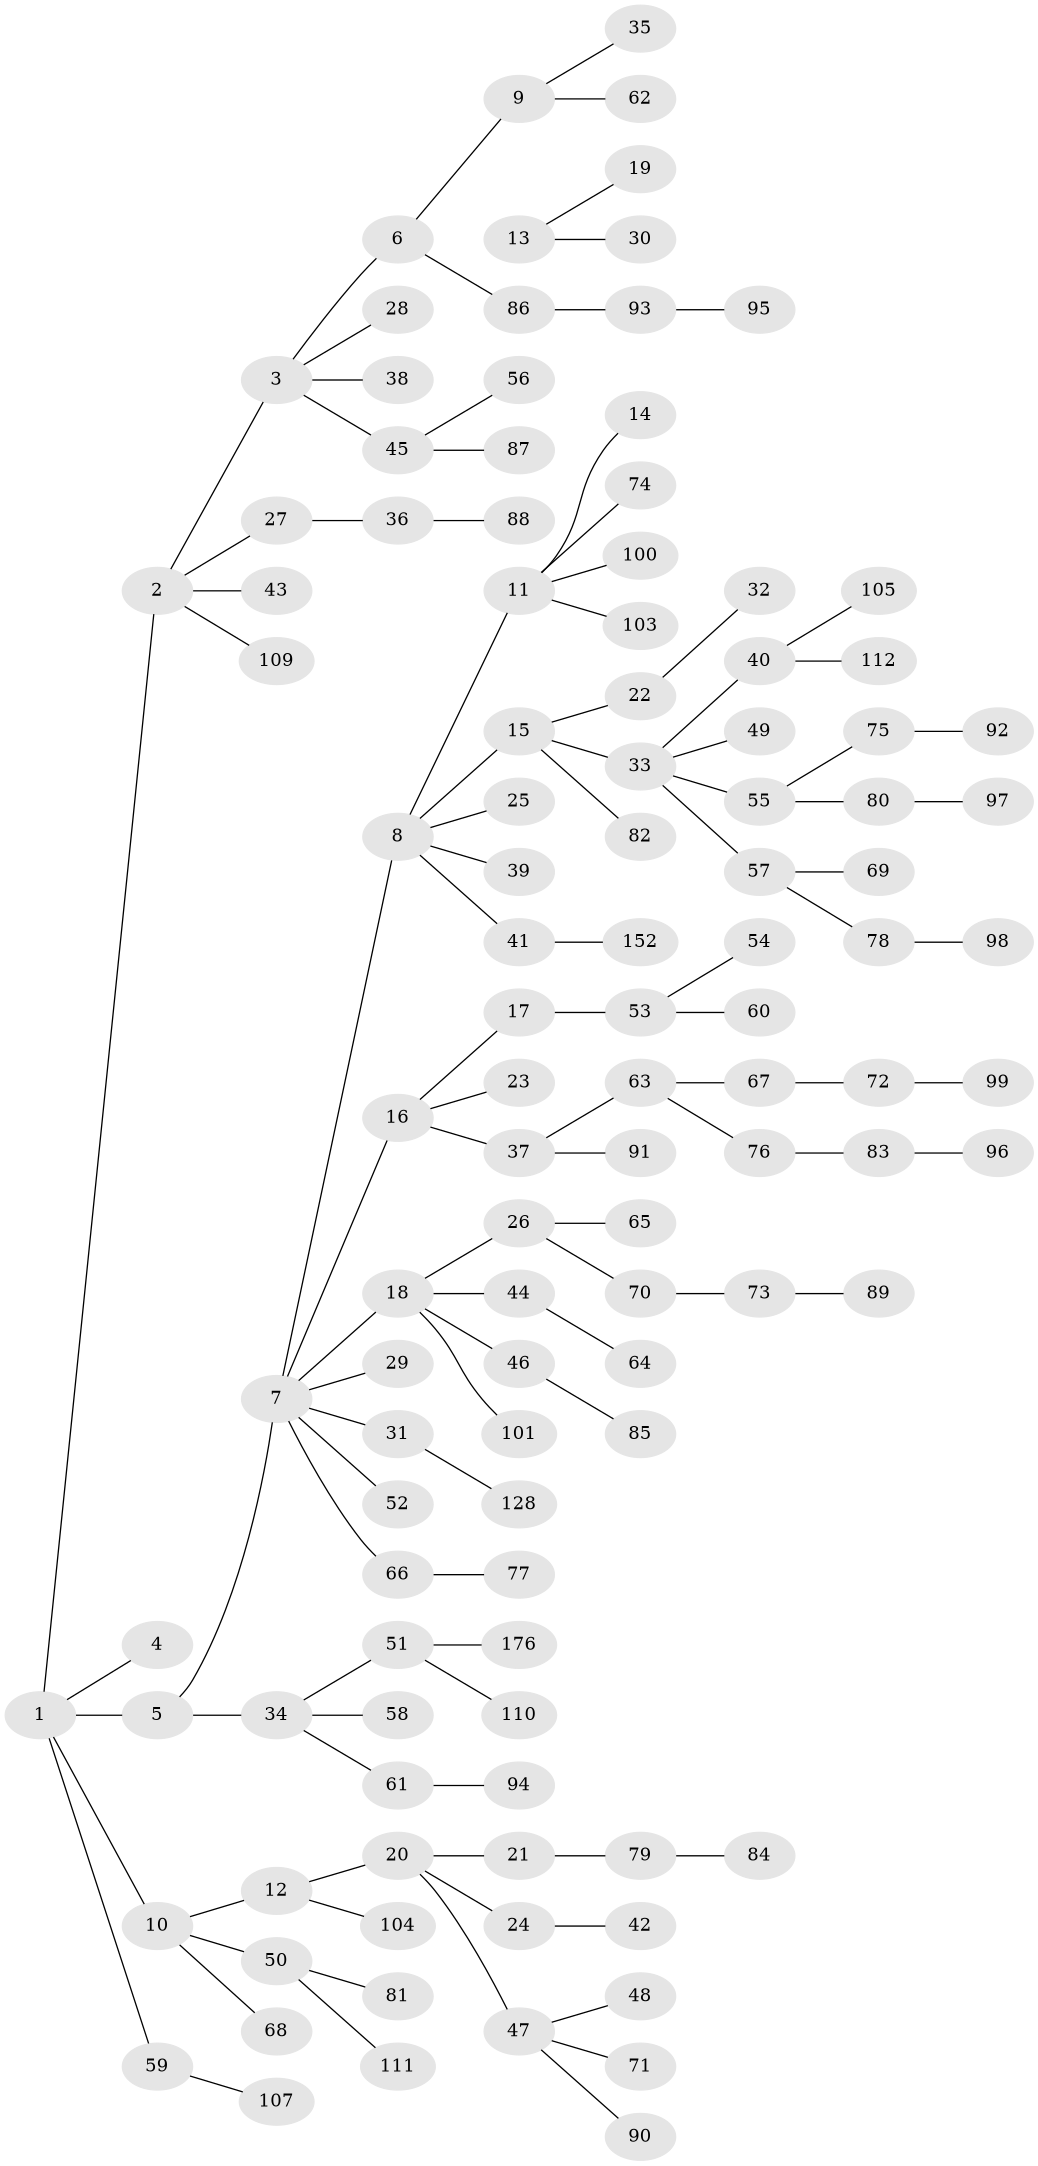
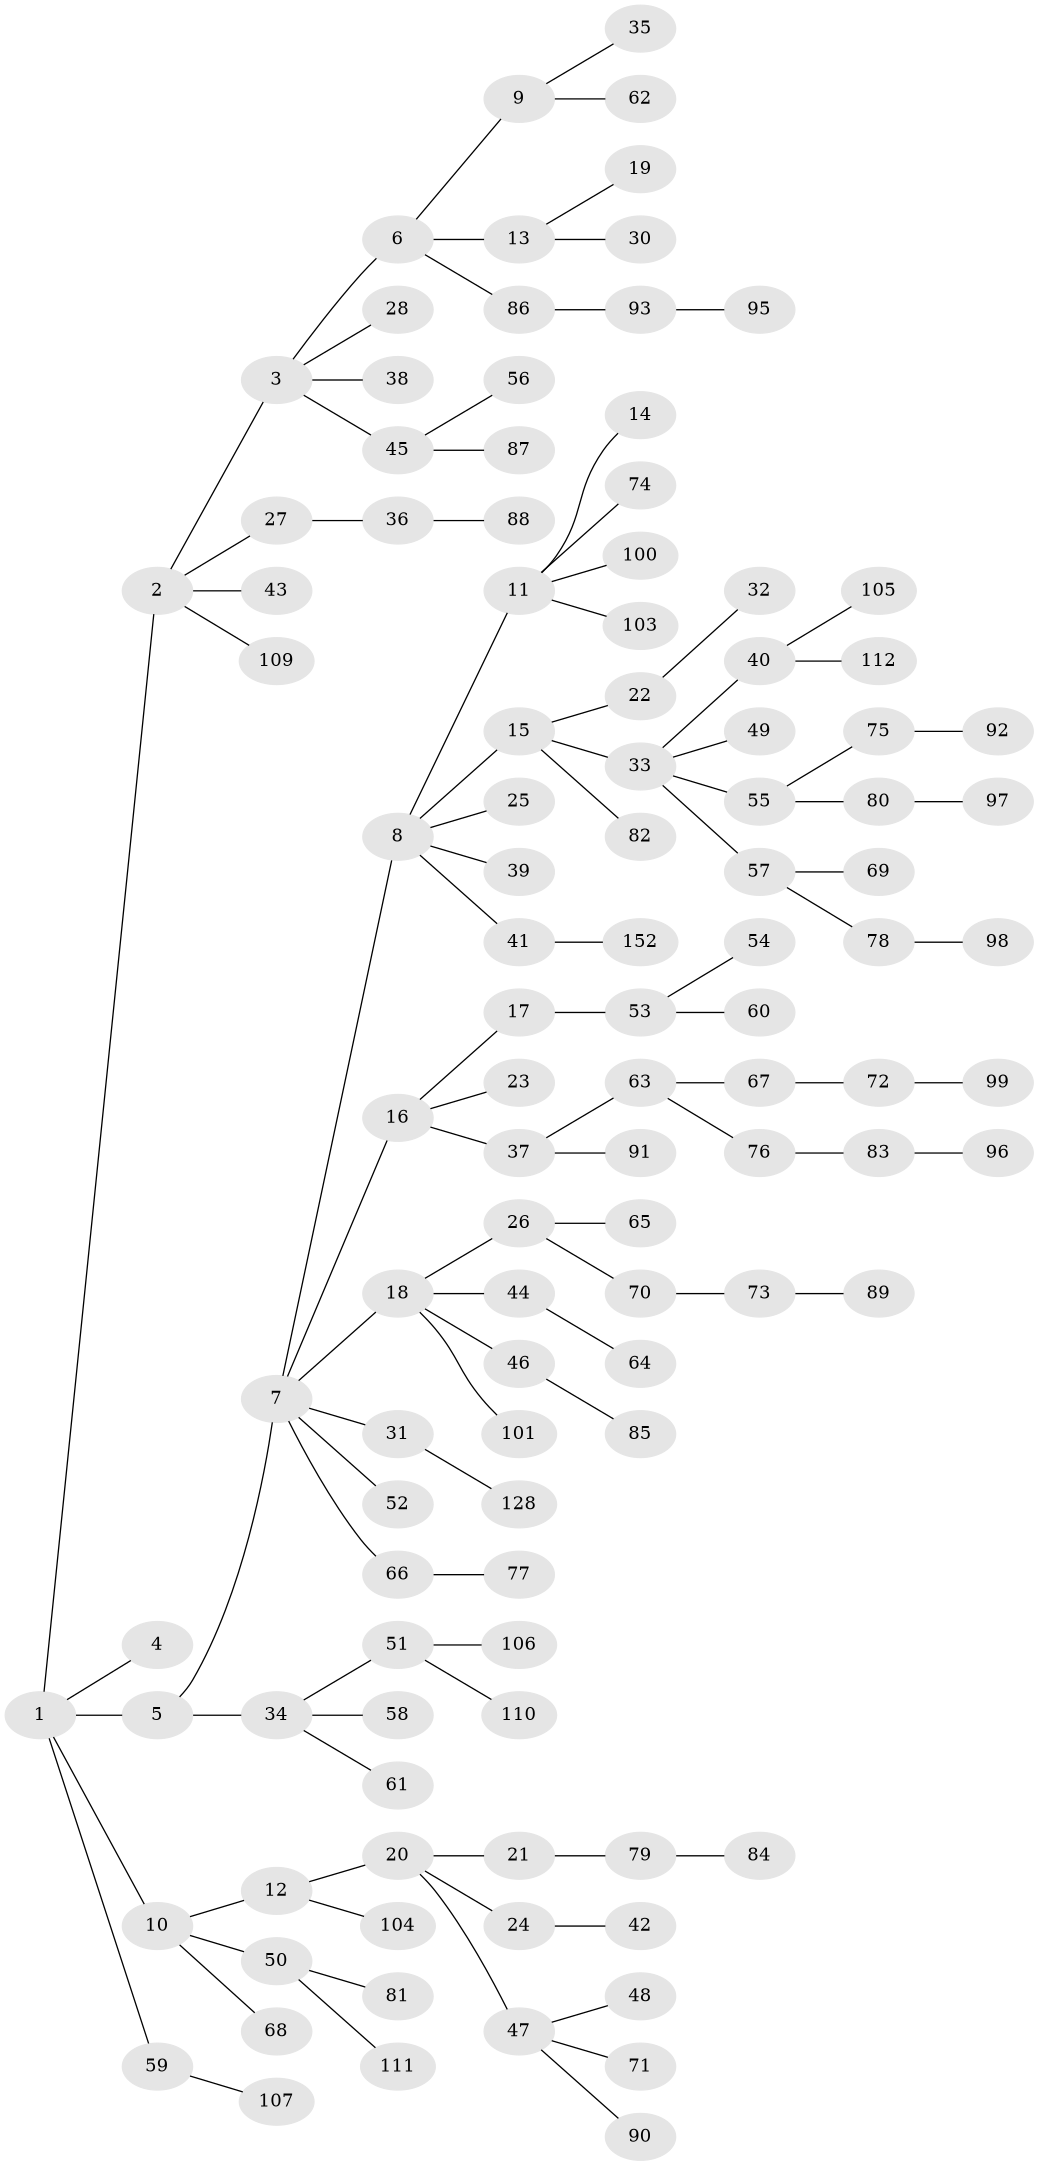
edge "6" -- "13": added
node "29": removed
node "176": label "176" -> "106"
node "94": removed
